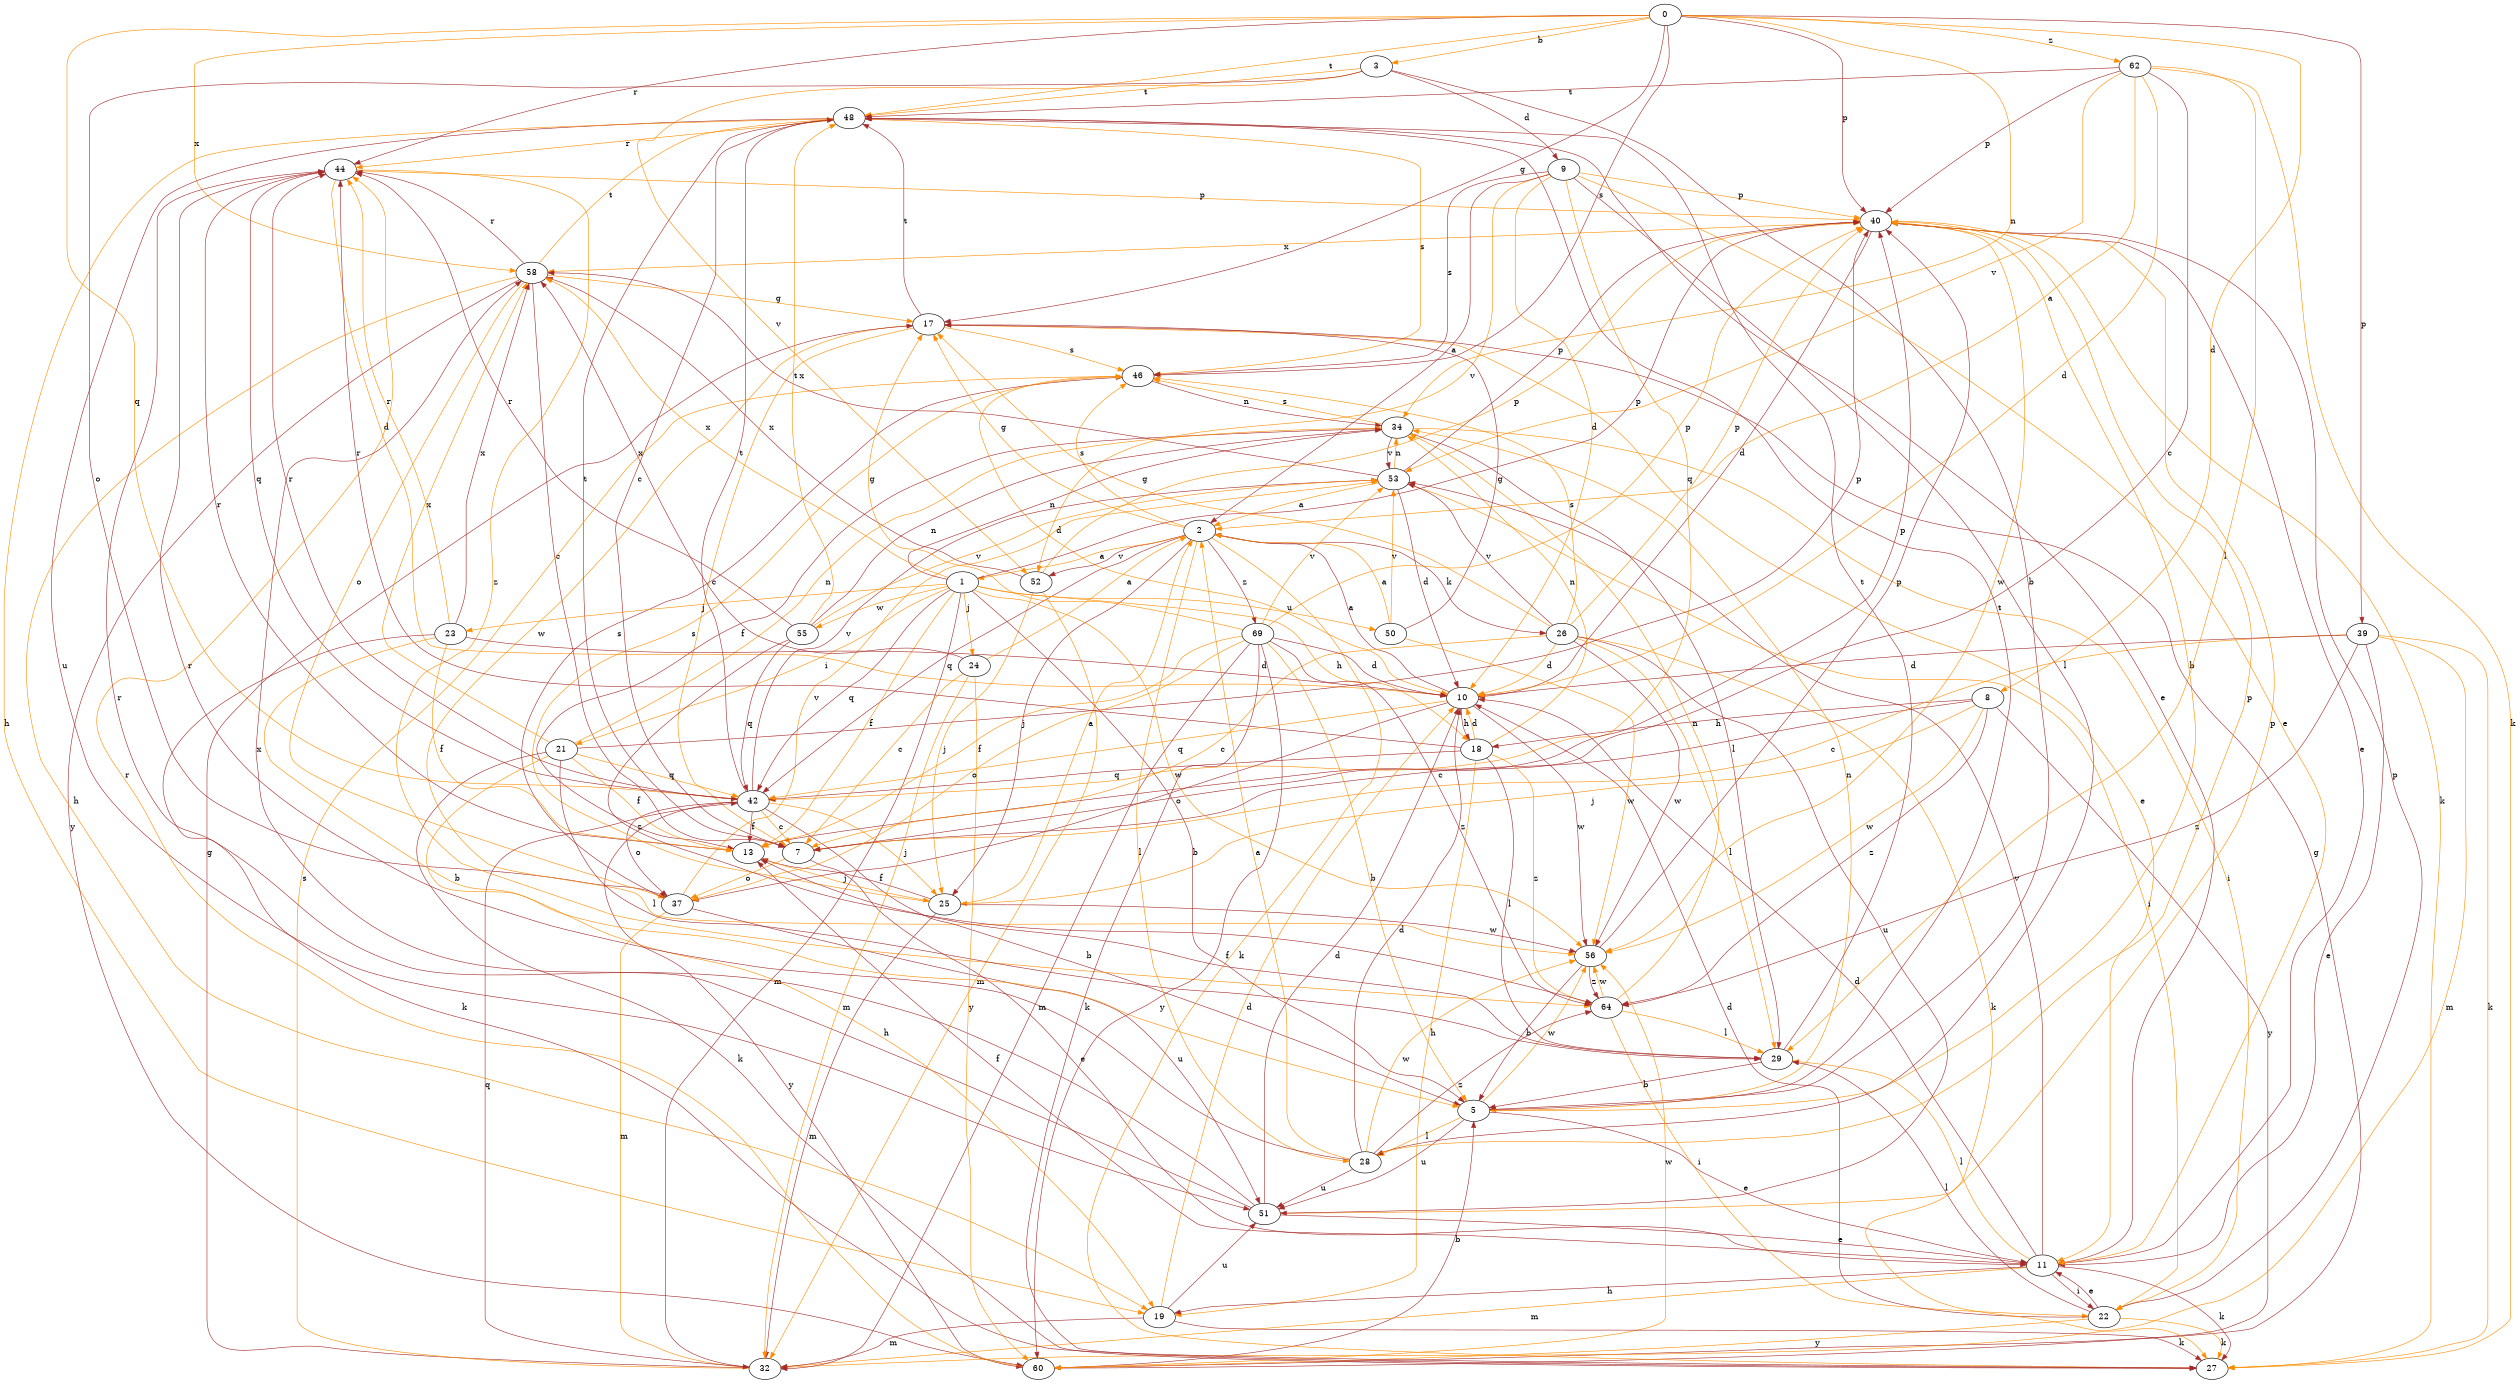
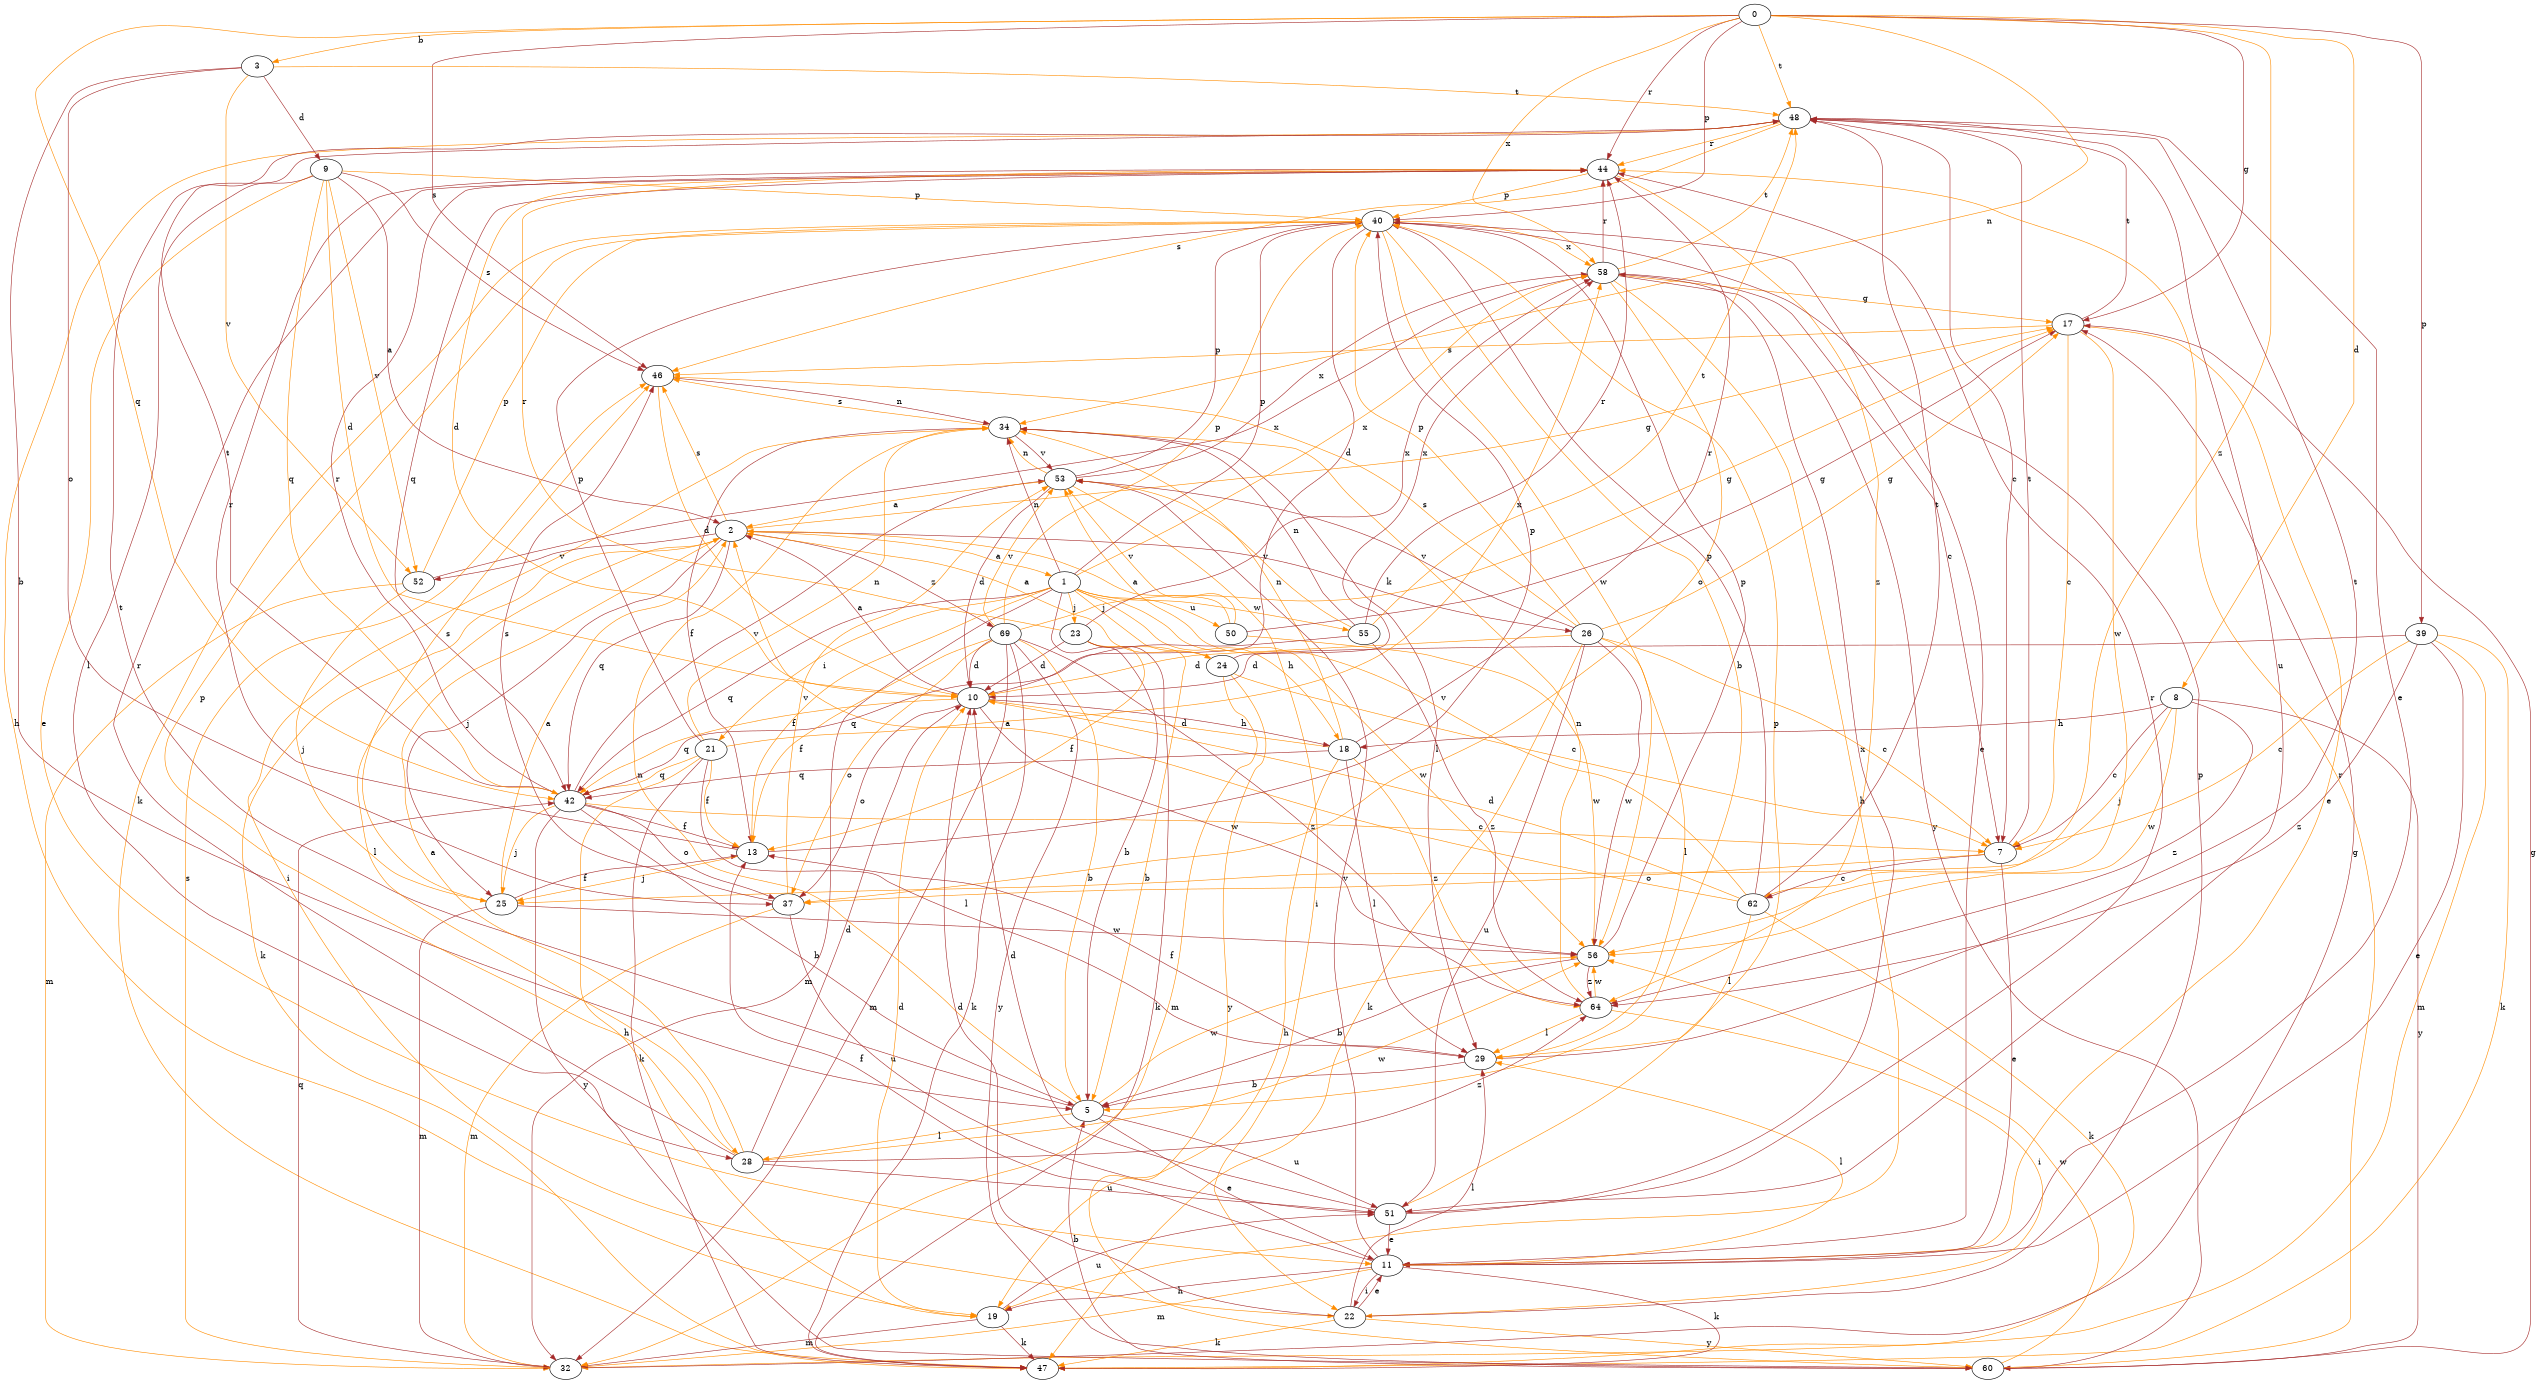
edge "62" -> "7": reversed
edge "11" -> "10": removed, label "d"
node "27": label "27" -> "47"
